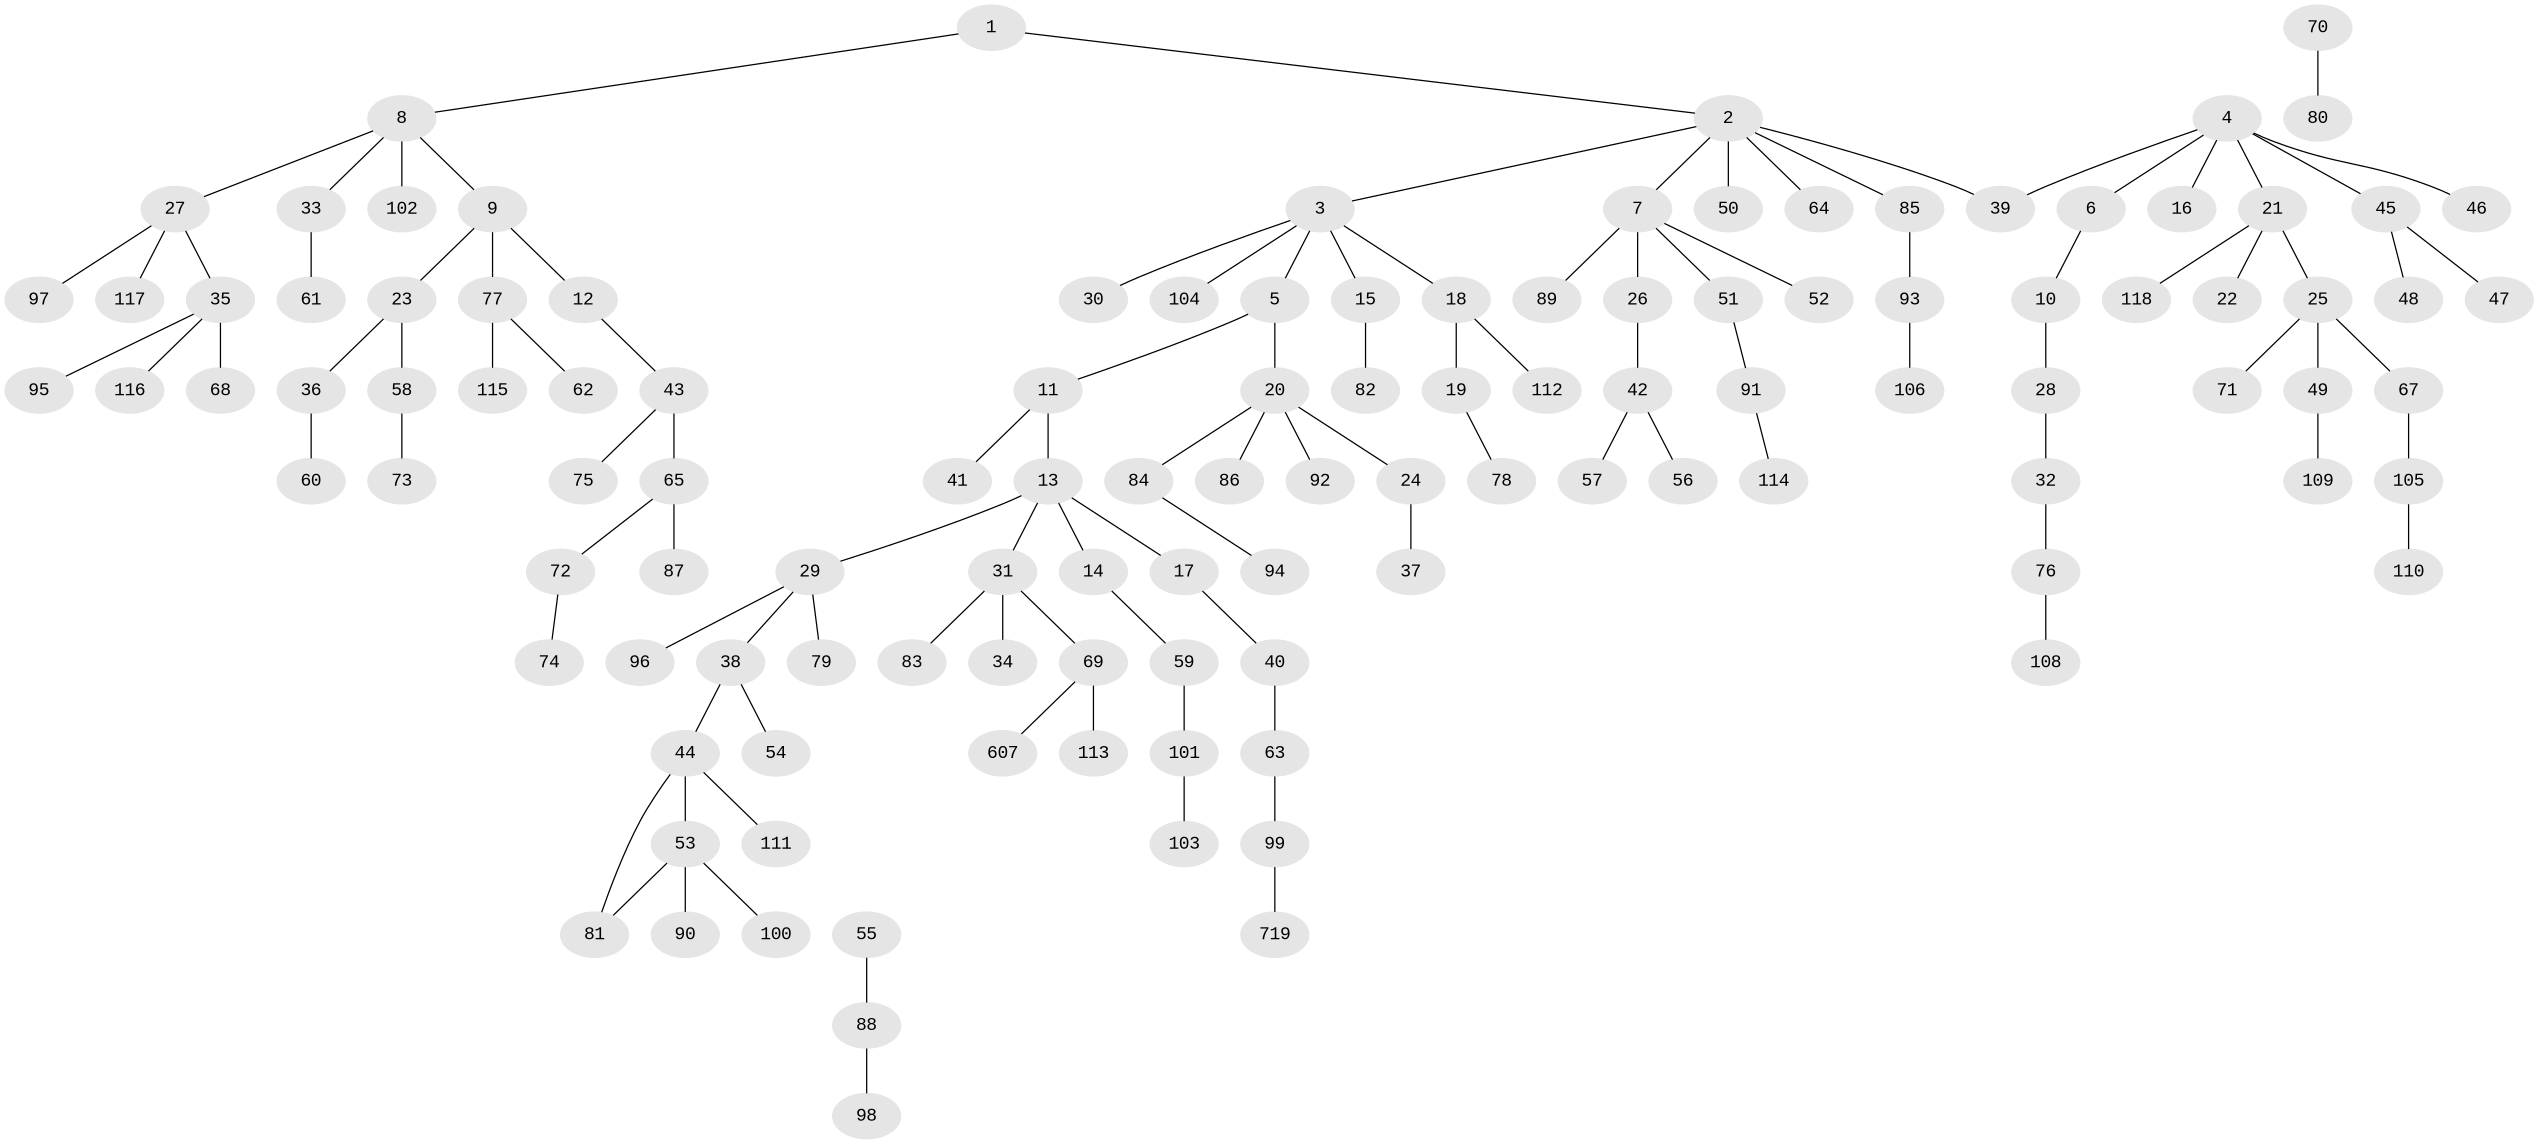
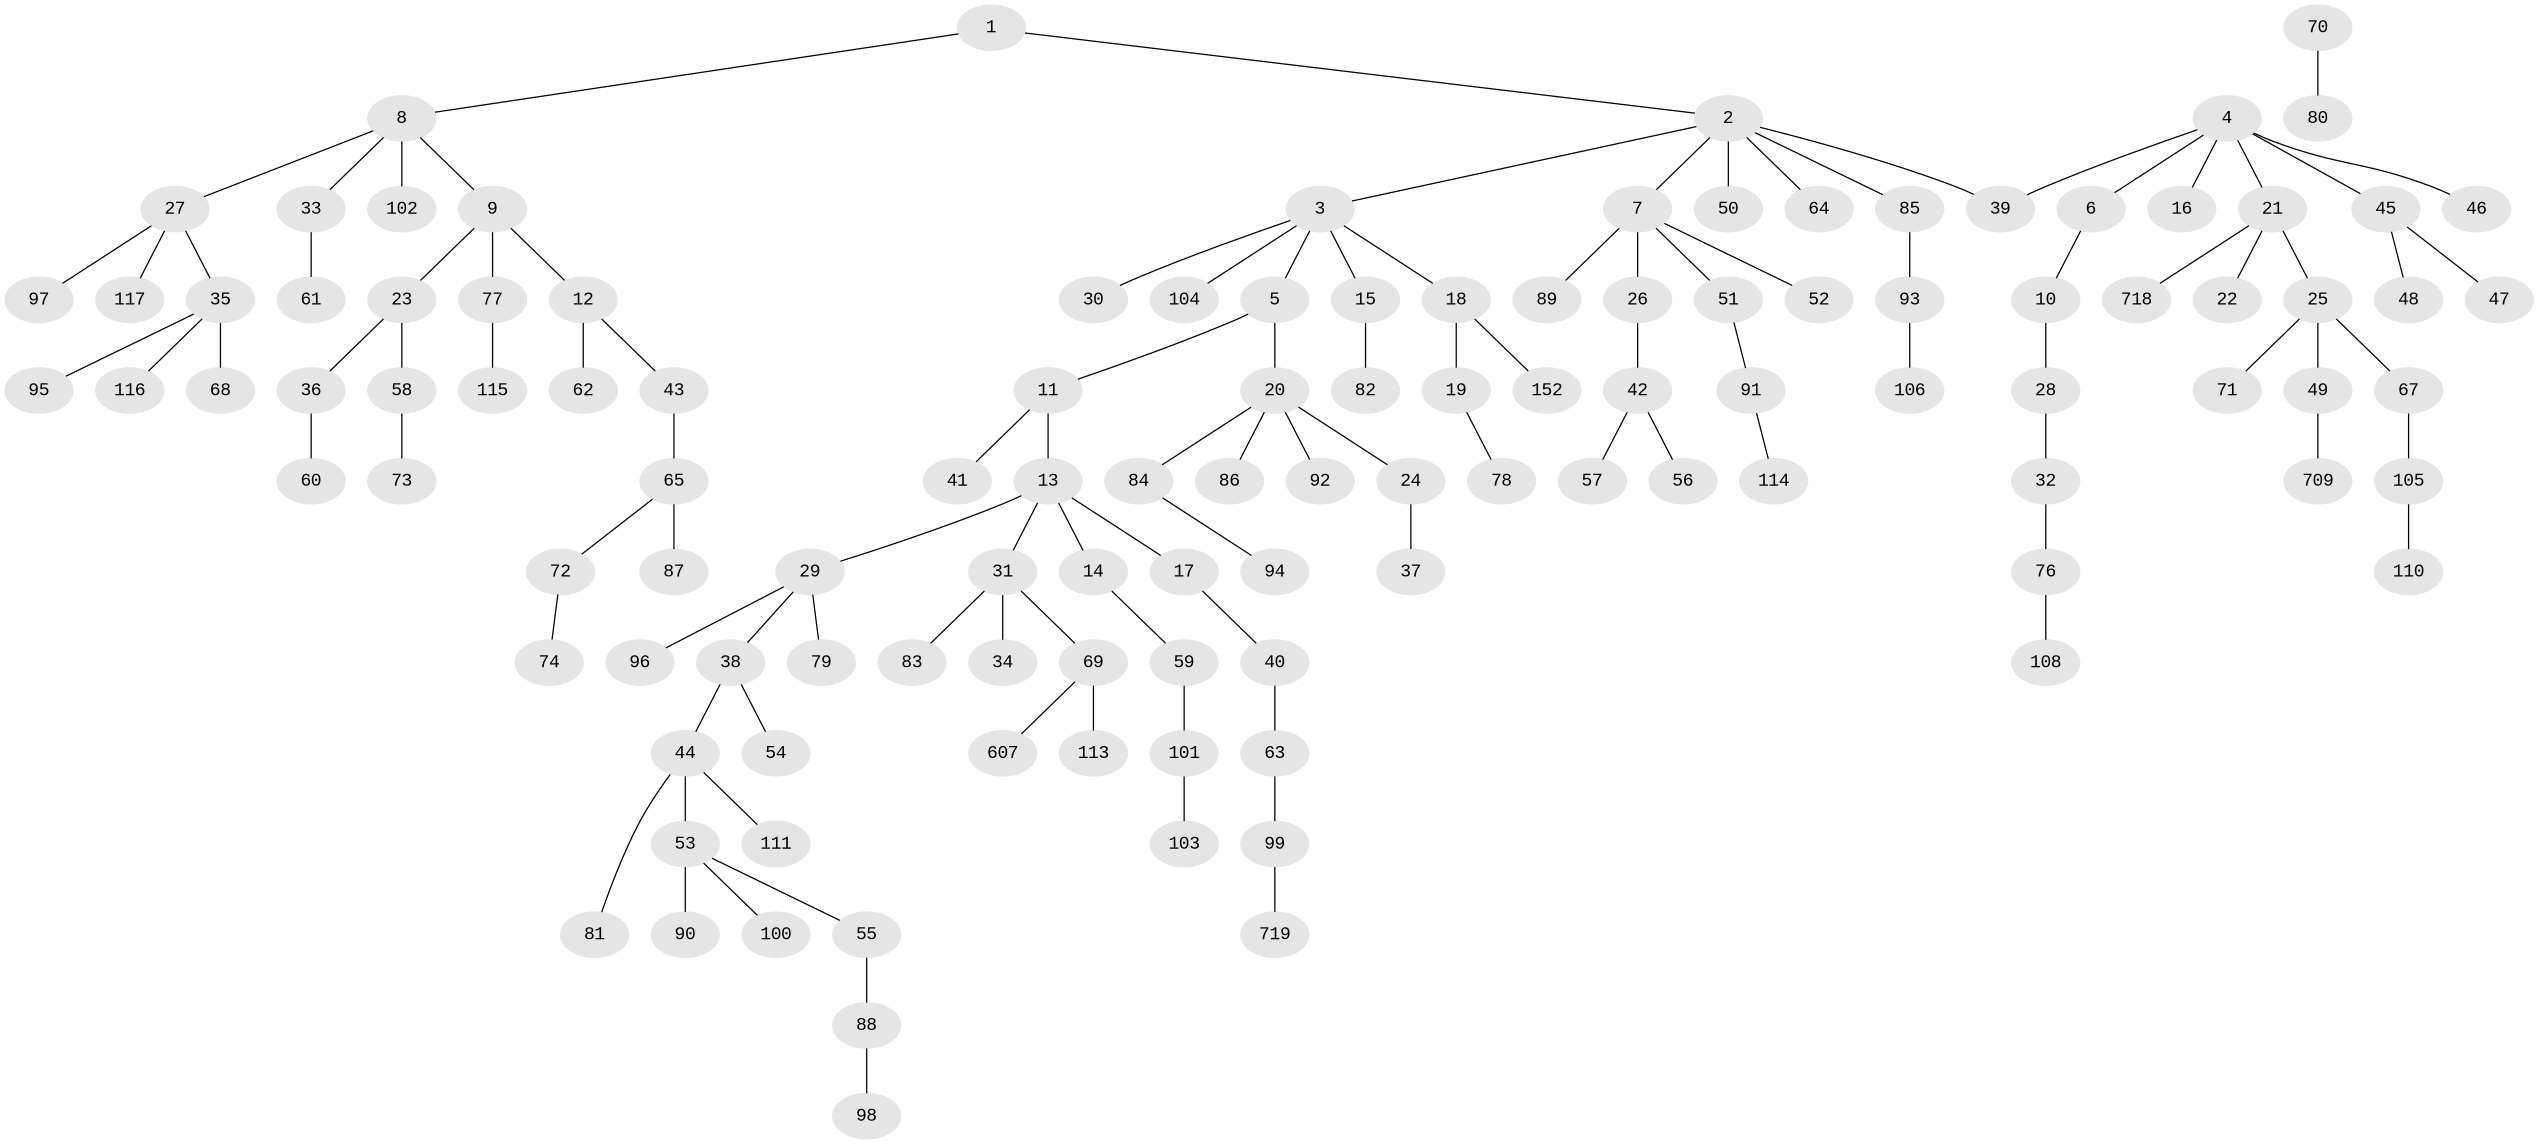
node "118": label "118" -> "718"
edge "77" -- "62": now "12" -- "62"
node "112": label "112" -> "152"
node "75": removed
node "109": label "109" -> "709"
edge "53" -- "81": now "53" -- "55"
